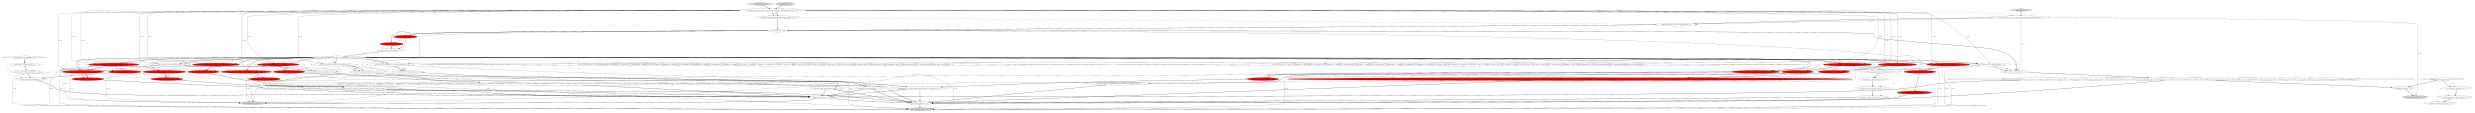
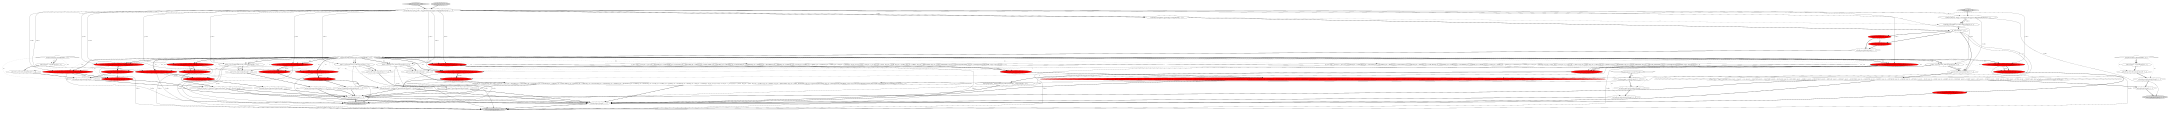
edge "RecognitionException re@@@19@@@['0', '0', '1']" -> "{exitRule()}@@@24@@@['0', '0', '1']": now "_errHandler.recover(this,re)@@@22@@@['0', '0', '1']" -> "{exitRule()}@@@24@@@['0', '0', '1']"
